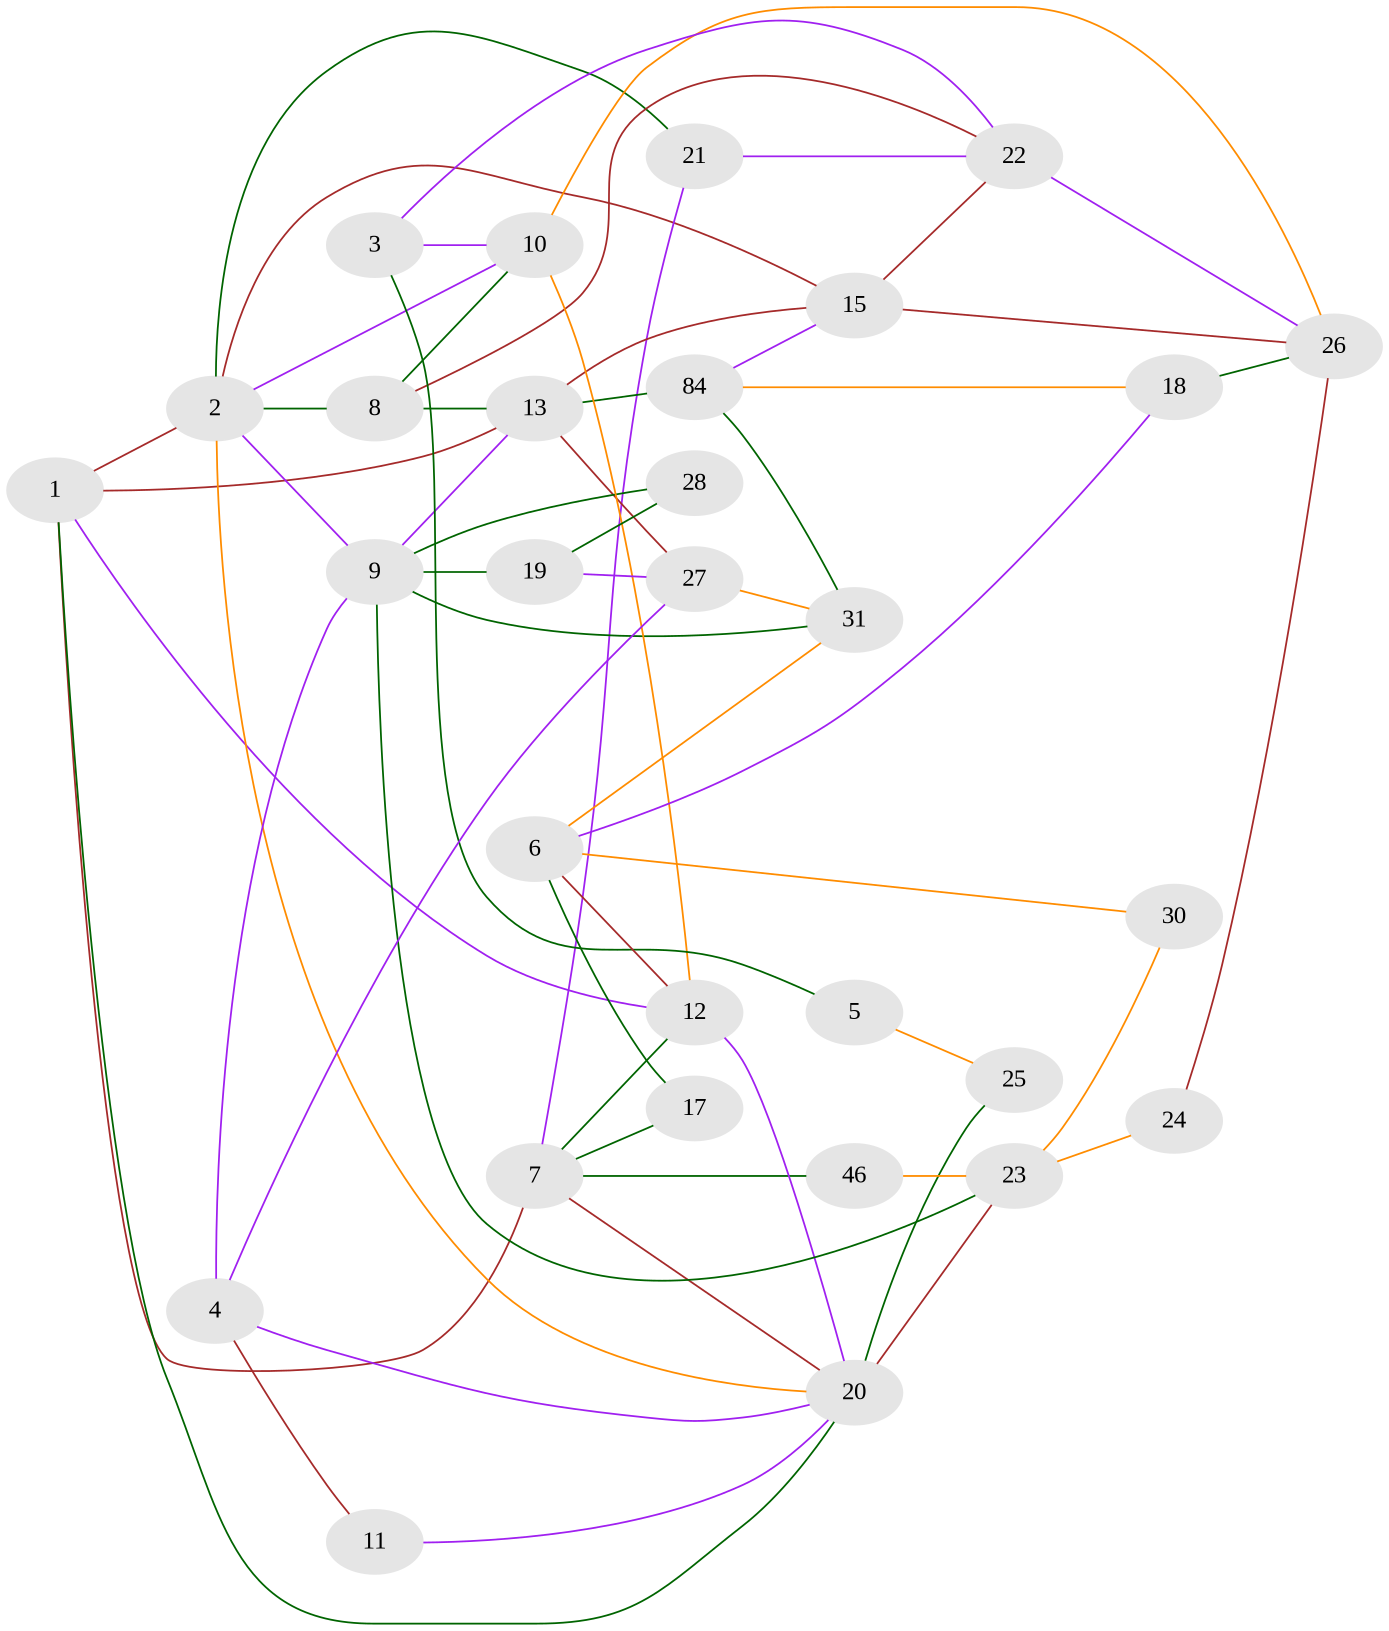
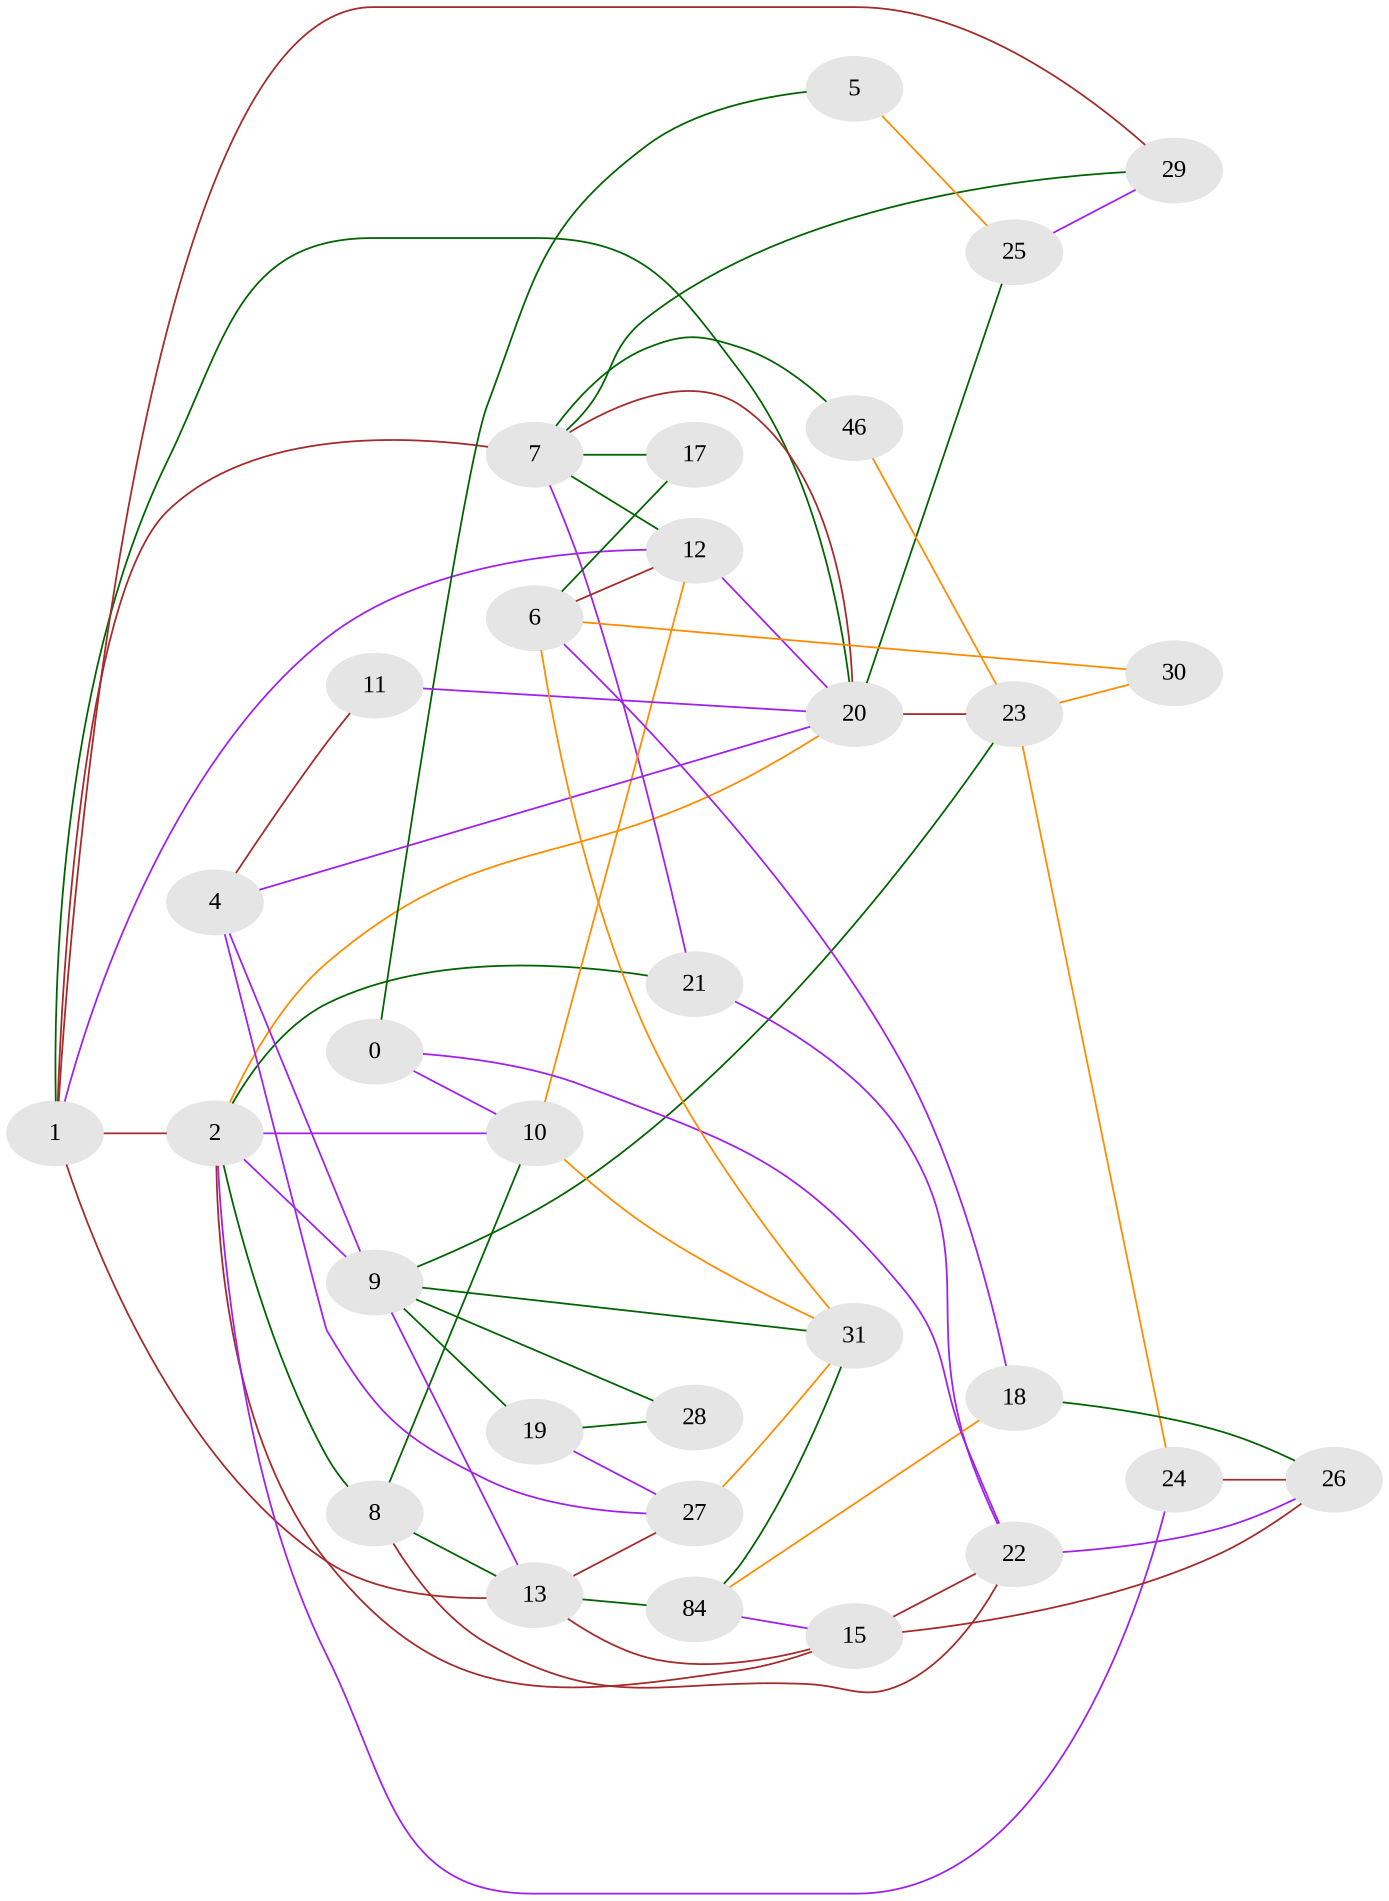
edge "10" -- "26": now "10" -- "31"
node "29": added
node "3": label "3" -> "0"
edge "2" -- "24": added
